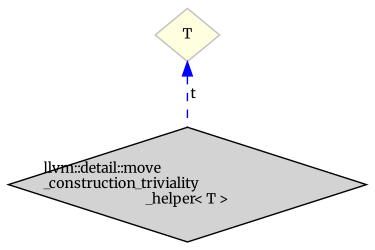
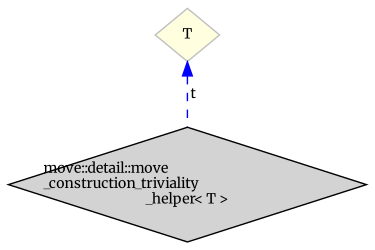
node "llvm::detail::move _construction_triviality _helper< T >": label "llvm::detail::move _construction_triviality _helper< T >" -> "move::detail::move _construction_triviality _helper< T >"
